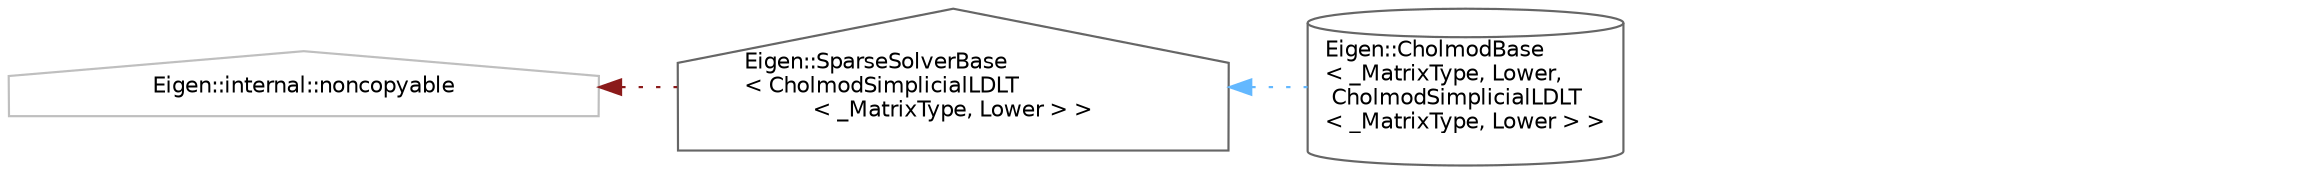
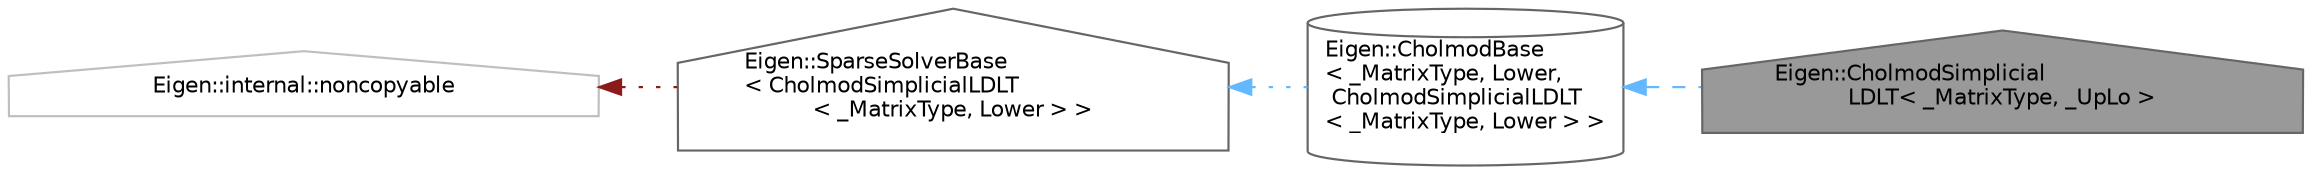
node "Eigen::CholmodSimplicial LDLT< _MatrixType, _UpLo >": added
